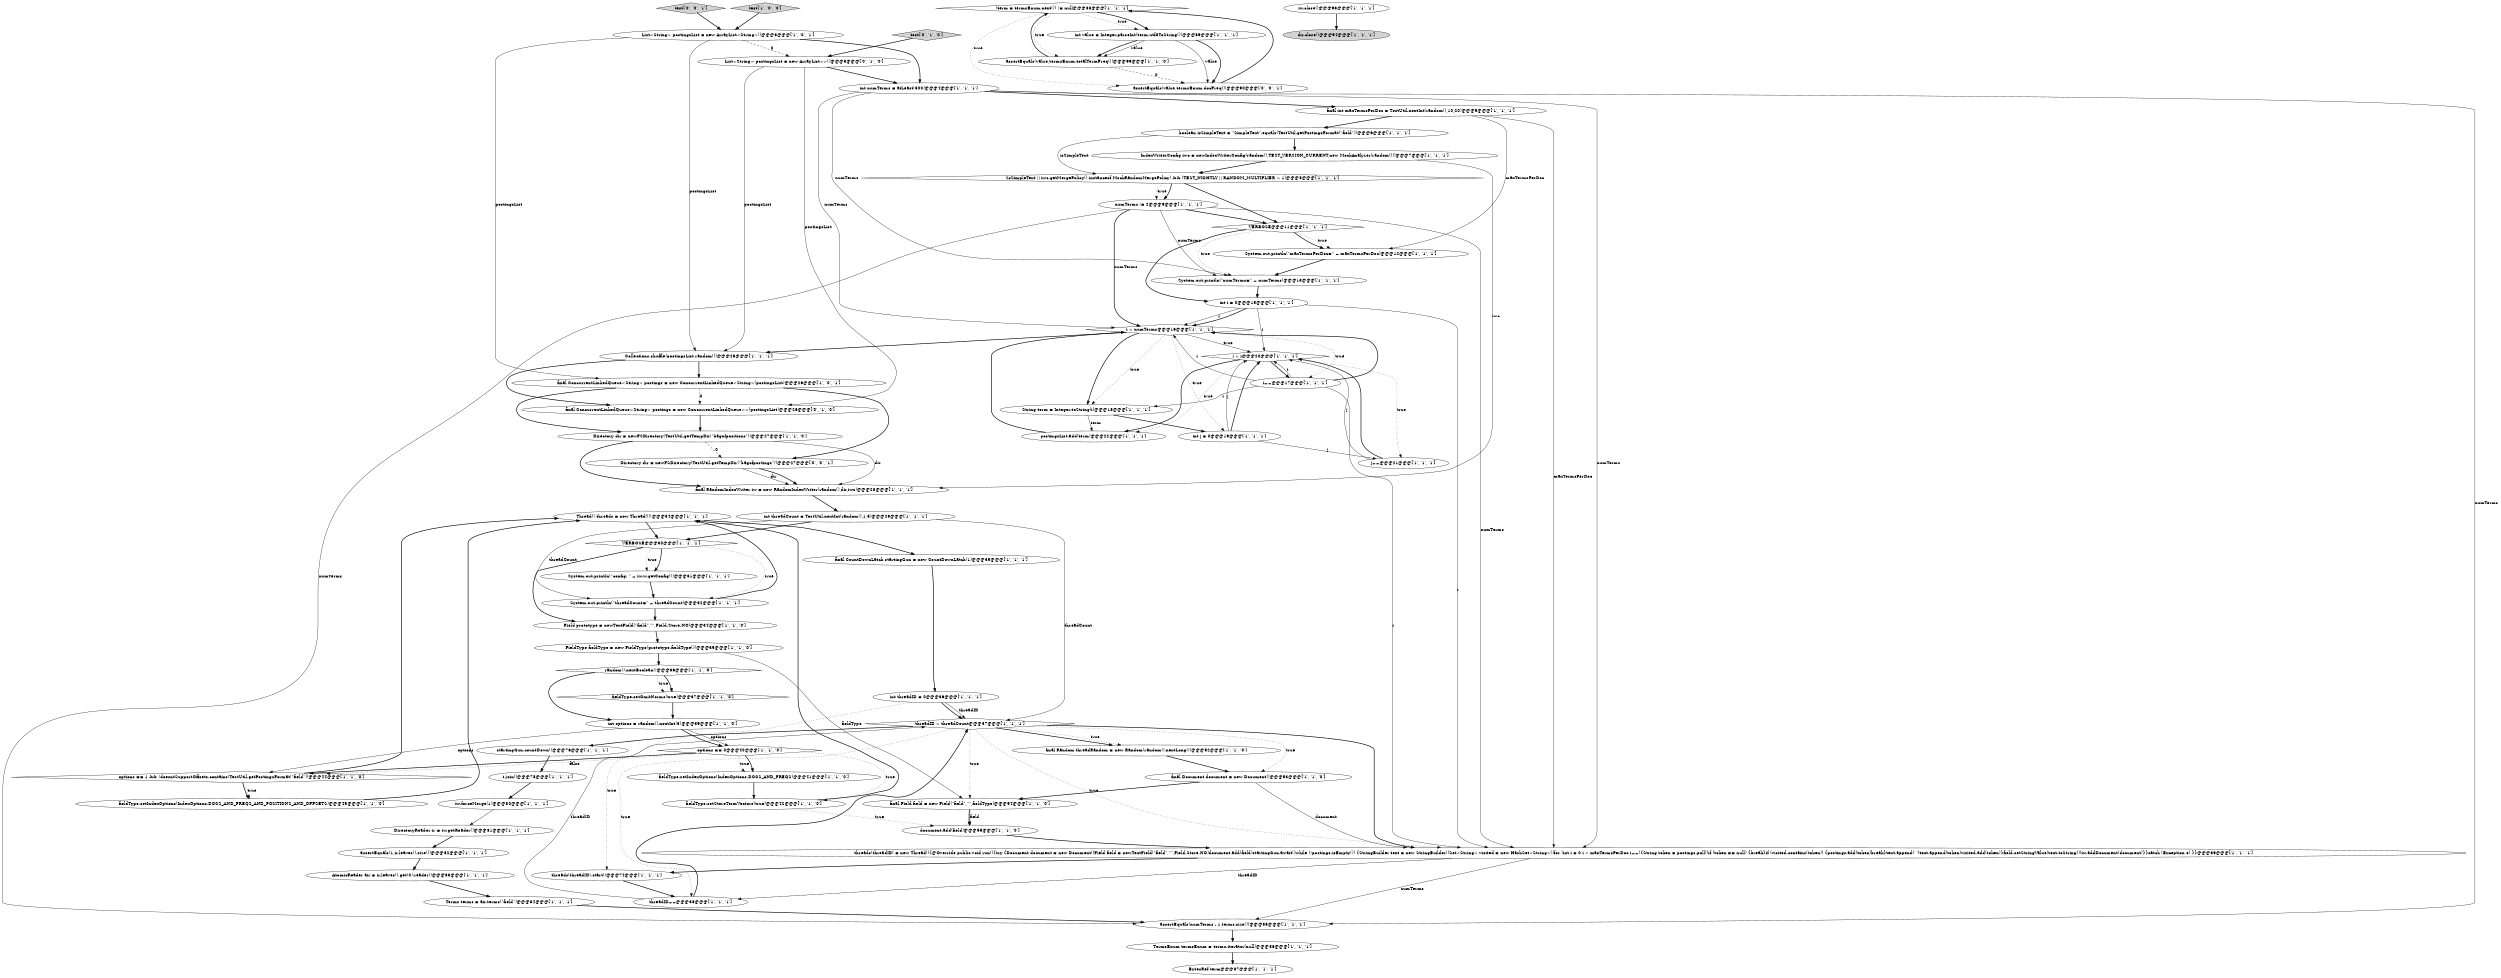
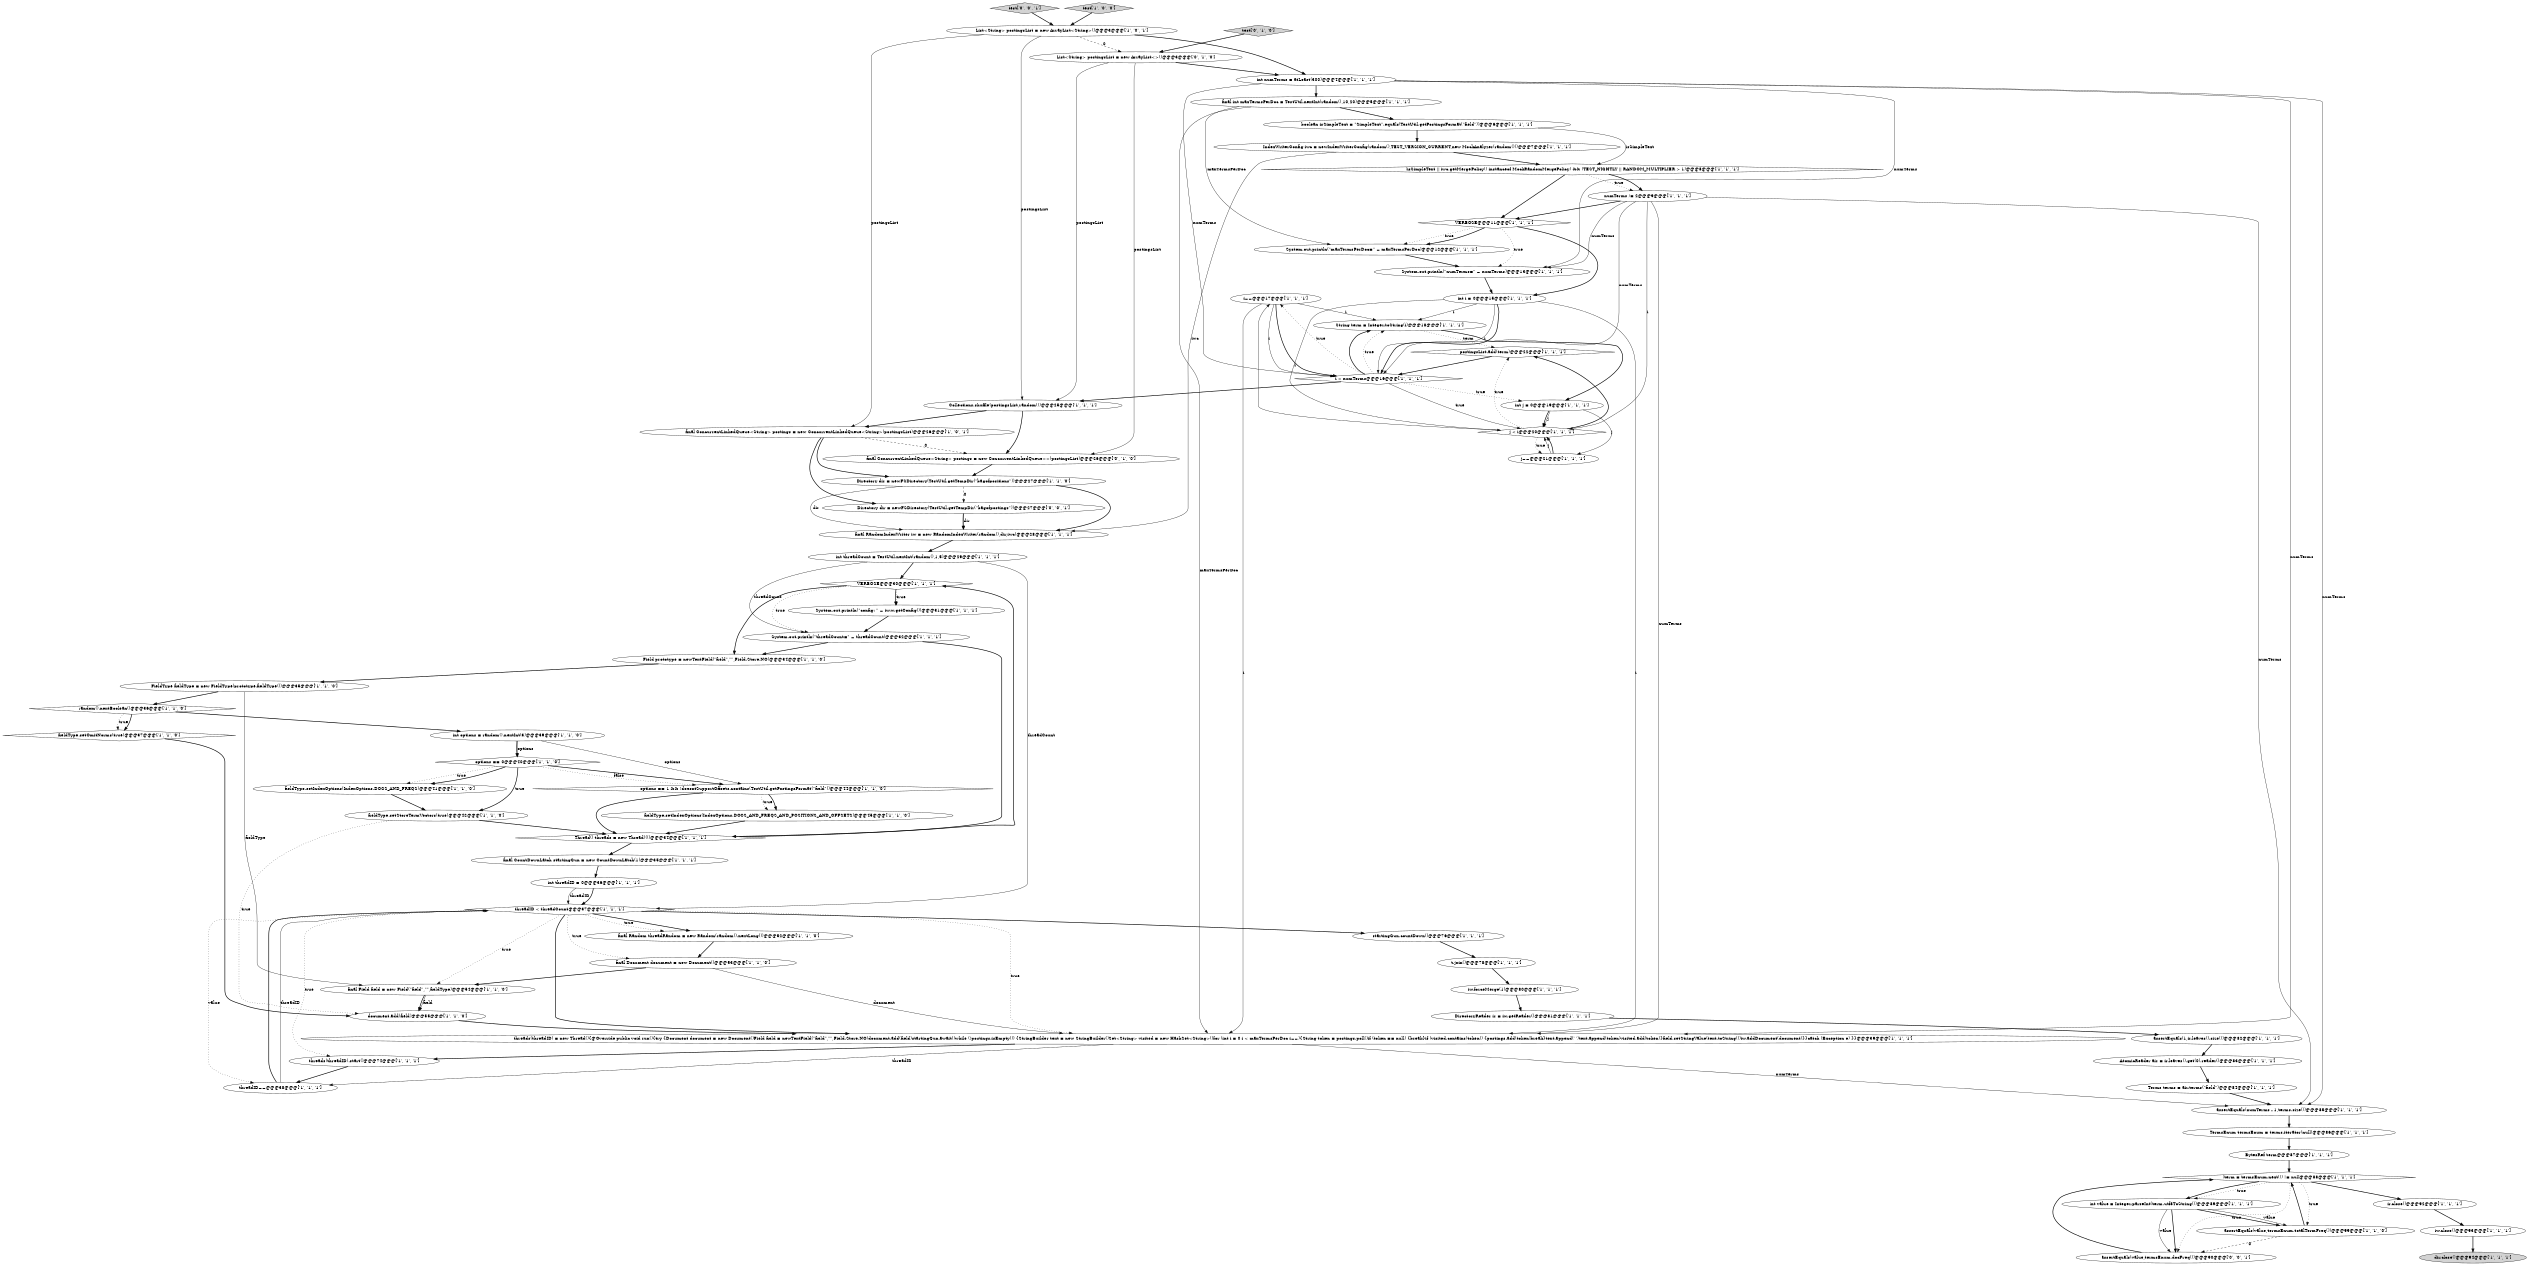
edge "numTerms /= 2@@@9@@@['1', '1', '1']" -> "i < numTerms@@@16@@@['1', '1', '1']": style bold -> solid
edge "int i = 0@@@15@@@['1', '1', '1']" -> "String term = Integer.toString(i)@@@18@@@['1', '1', '1']": added, label "i"
edge "j < i@@@20@@@['1', '1', '1']" -> "i++@@@17@@@['1', '1', '1']": style bold -> solid
edge "i++@@@17@@@['1', '1', '1']" -> "j < i@@@20@@@['1', '1', '1']": now "numTerms /= 2@@@9@@@['1', '1', '1']" -> "j < i@@@20@@@['1', '1', '1']"
edge "String term = Integer.toString(i)@@@18@@@['1', '1', '1']" -> "postingsList.add(term)@@@22@@@['1', '1', '1']": style solid -> dotted
node "postingsList.add(term)@@@22@@@['1', '1', '1']": shape ellipse -> diamond
node "Thread(( threads = new Thread((((@@@34@@@['1', '1', '1']": shape ellipse -> diamond
edge "fieldType.setOmitNorms(true)@@@37@@@['1', '1', '0']" -> "int options = random().nextInt(3)@@@39@@@['1', '1', '0']": now "fieldType.setOmitNorms(true)@@@37@@@['1', '1', '0']" -> "document.add(field)@@@55@@@['1', '1', '0']"
edge "int threadID = 0@@@36@@@['1', '1', '1']" -> "threads(threadID(.start()@@@74@@@['1', '1', '1']": now "threadID < threadCount@@@37@@@['1', '1', '1']" -> "threads(threadID(.start()@@@74@@@['1', '1', '1']"
edge "options == 0@@@40@@@['1', '1', '0']" -> "fieldType.setStoreTermVectors(true)@@@42@@@['1', '1', '0']": style dotted -> bold
edge "iw.forceMerge(1)@@@80@@@['1', '1', '1']" -> "DirectoryReader ir = iw.getReader()@@@81@@@['1', '1', '1']": style solid -> bold
edge "threadID < threadCount@@@37@@@['1', '1', '1']" -> "threadID++@@@38@@@['1', '1', '1']": label "true" -> "value"
edge "BytesRef term@@@87@@@['1', '1', '1']" -> "(term = termsEnum.next()) != null@@@88@@@['1', '1', '1']": added
node "ir.close()@@@92@@@['1', '1', '1']": added
